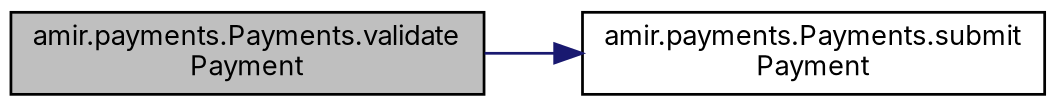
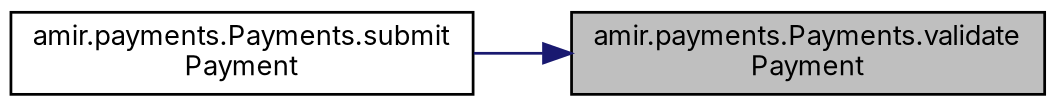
edge "amir.payments.Payments.validate Payment" -> "amir.payments.Payments.submit Payment": reversed
